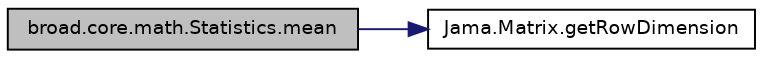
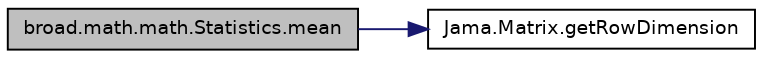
node "broad.core.math.Statistics.mean": label "broad.core.math.Statistics.mean" -> "broad.math.math.Statistics.mean"
